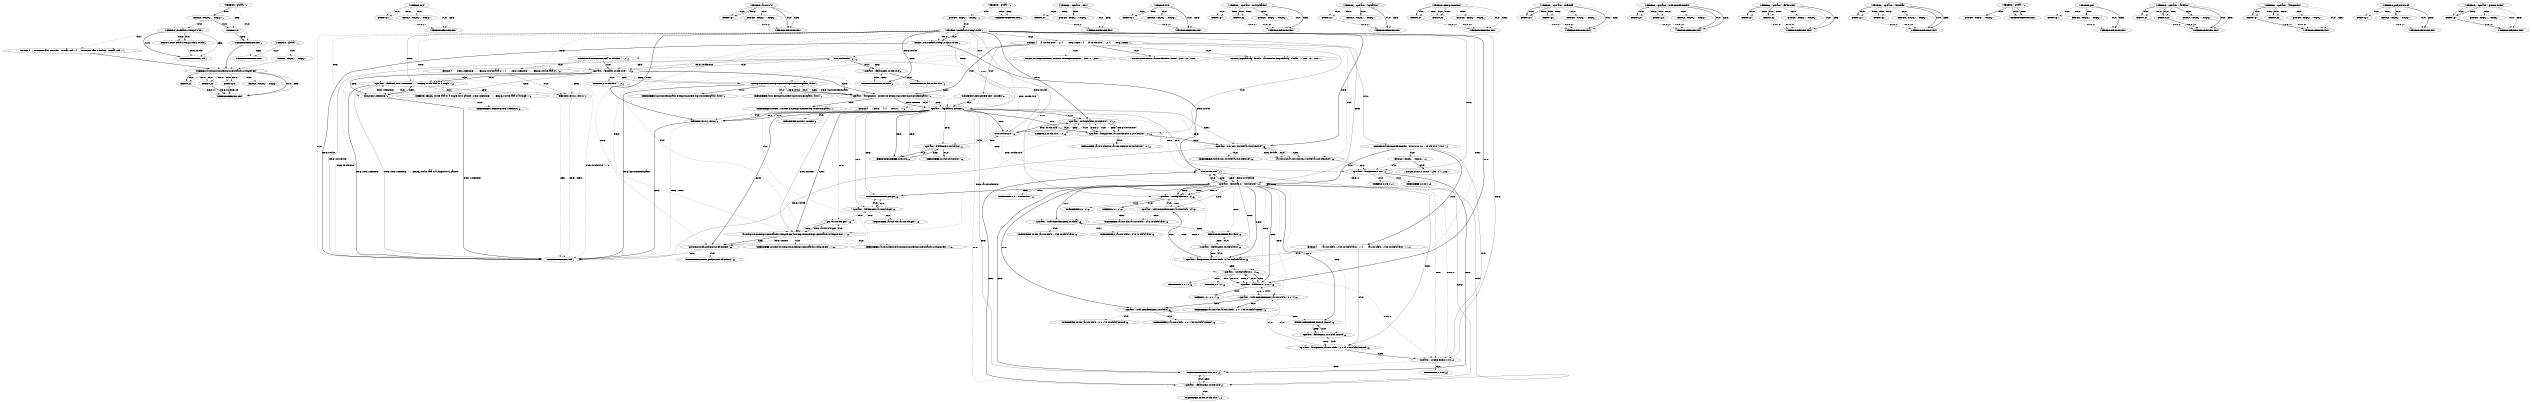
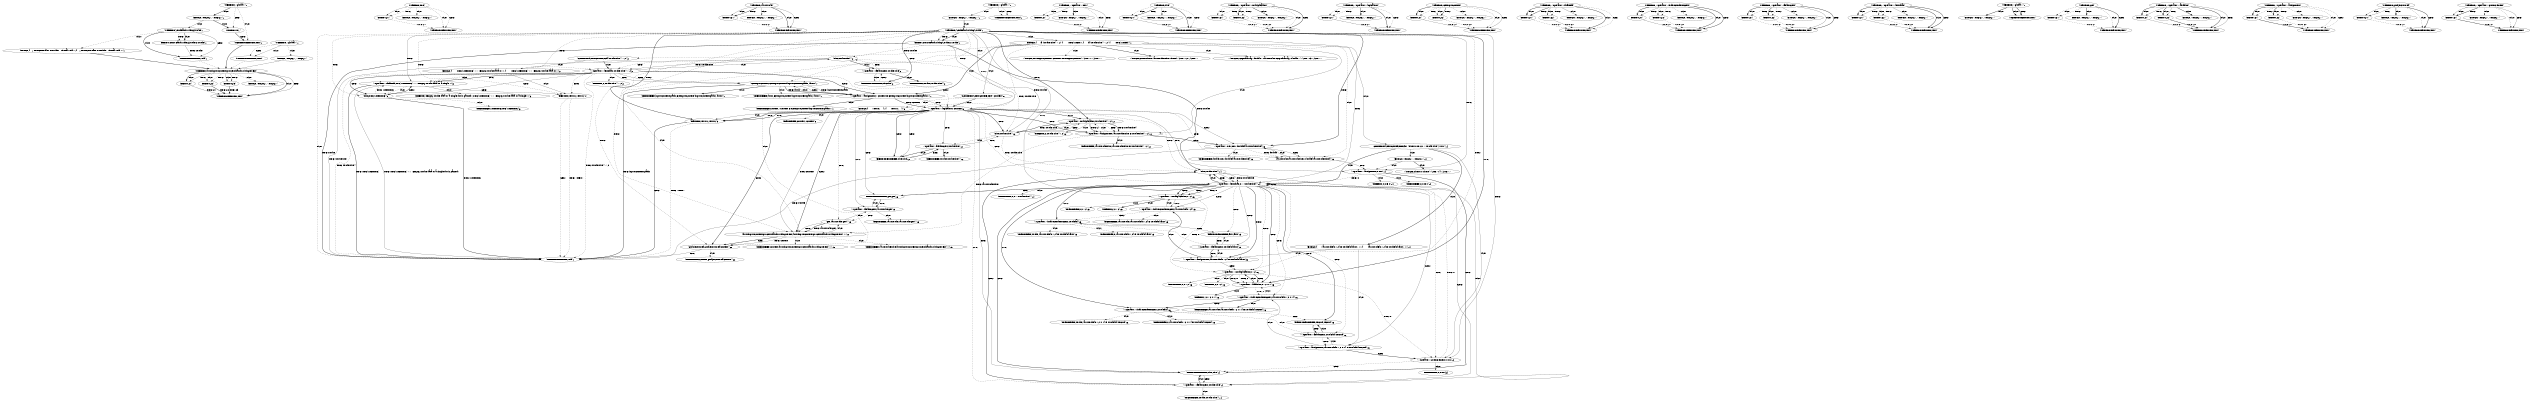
edge "(<operator>.lessThan,n < stroke.size())" -> "(<operator>.assignment,raw_stroke[n * 2] = stroke[n].first)": label "CDG: " -> "DDG: "
